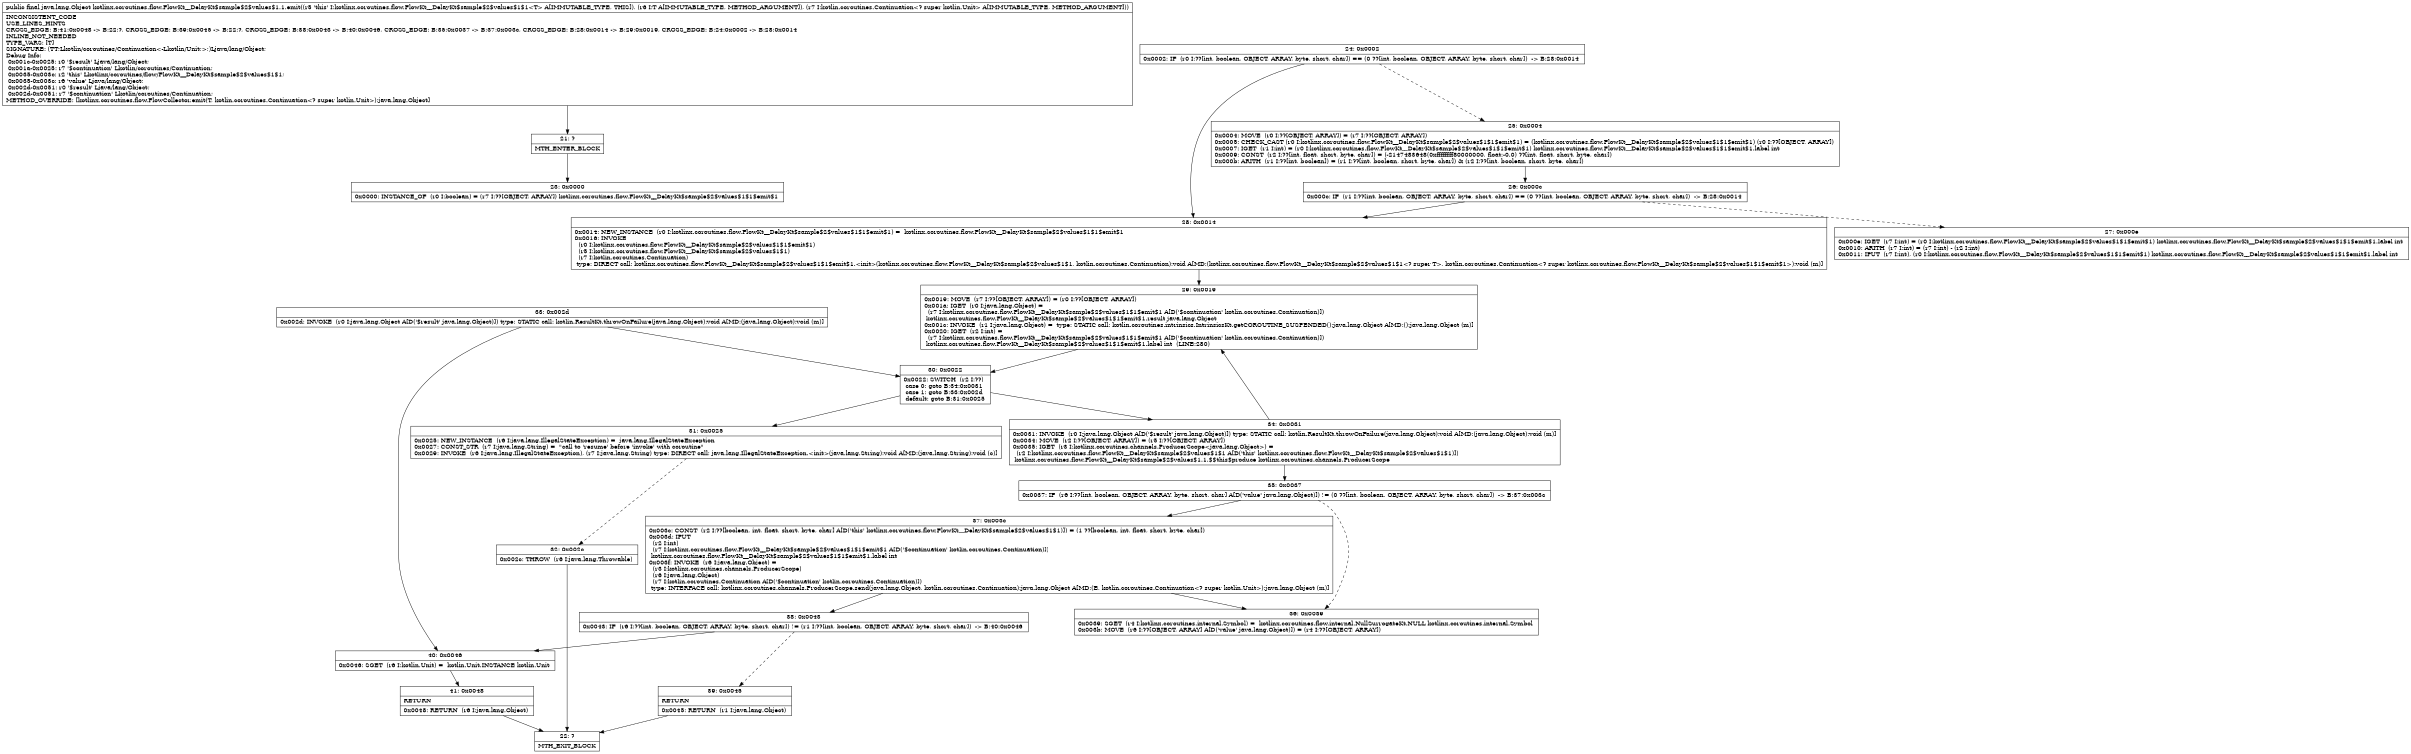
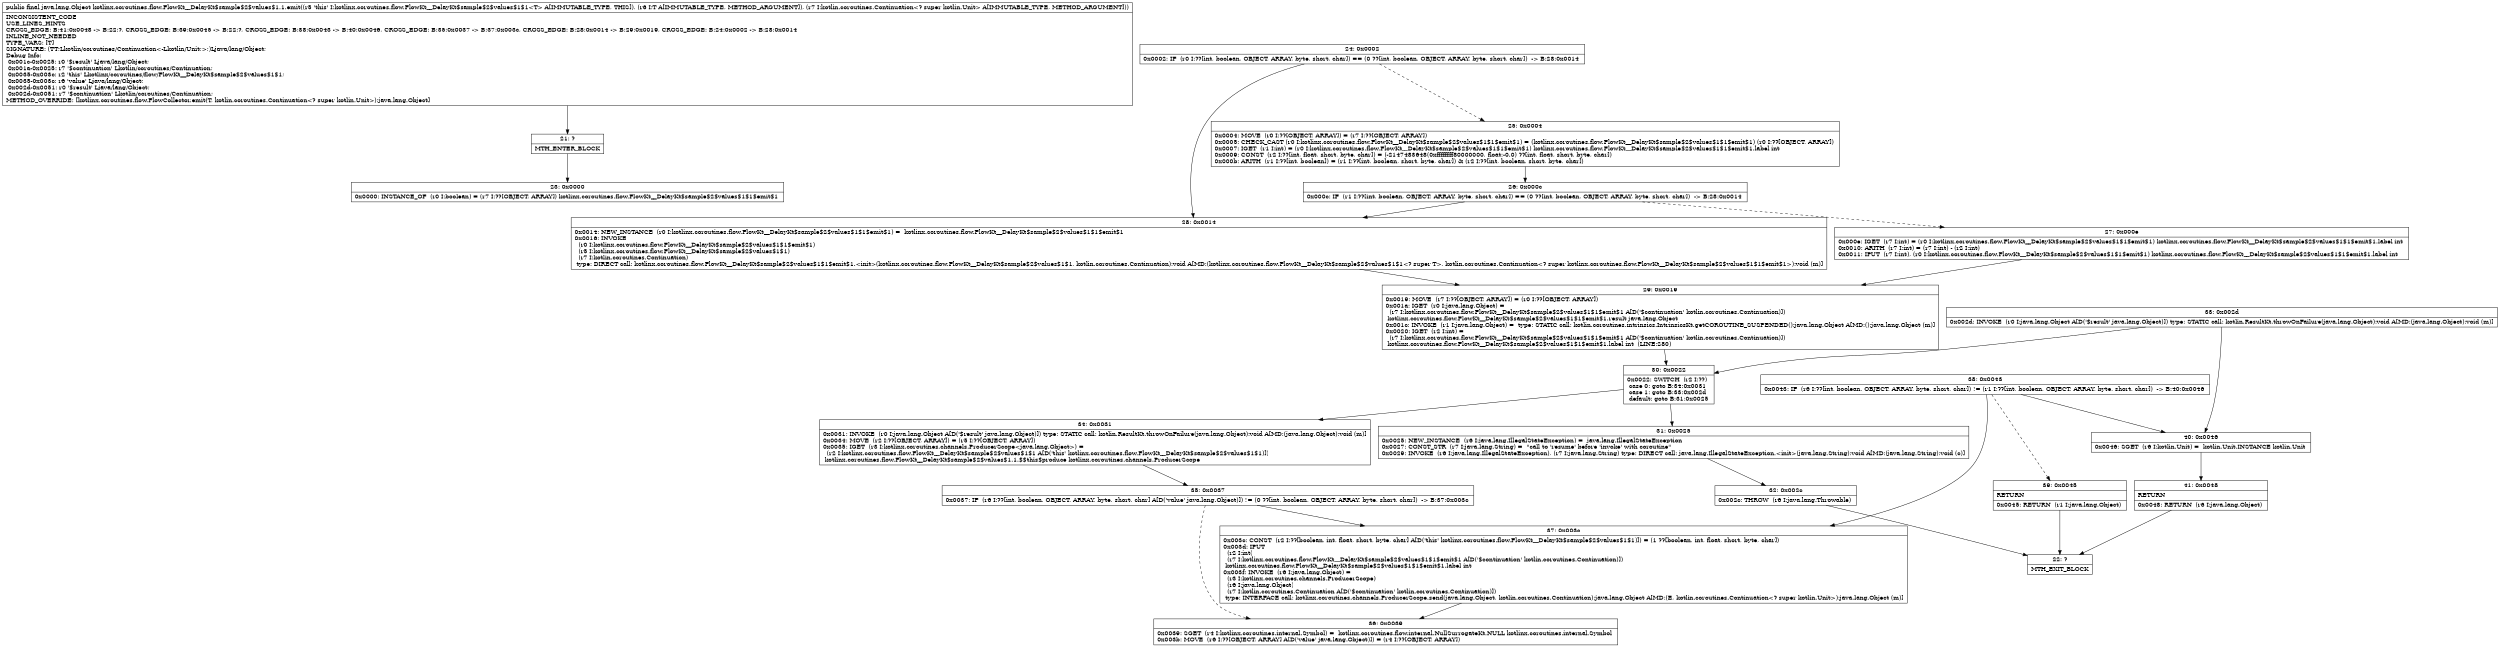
edge "34: 0x0031" -> "29: 0x0019": now "27: 0x000e" -> "29: 0x0019"
edge "31: 0x0025" -> "32: 0x002c": style dashed -> solid
edge "37: 0x003c" -> "38: 0x0043": reversed
